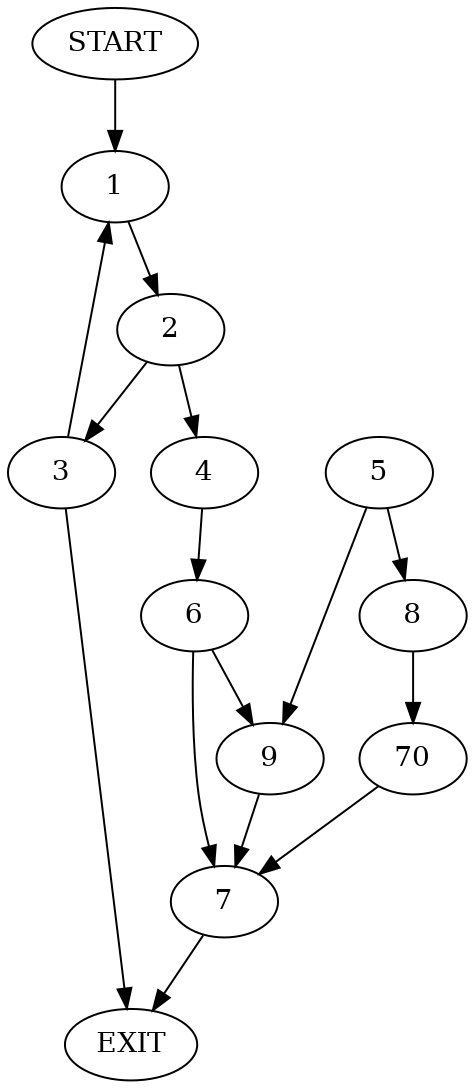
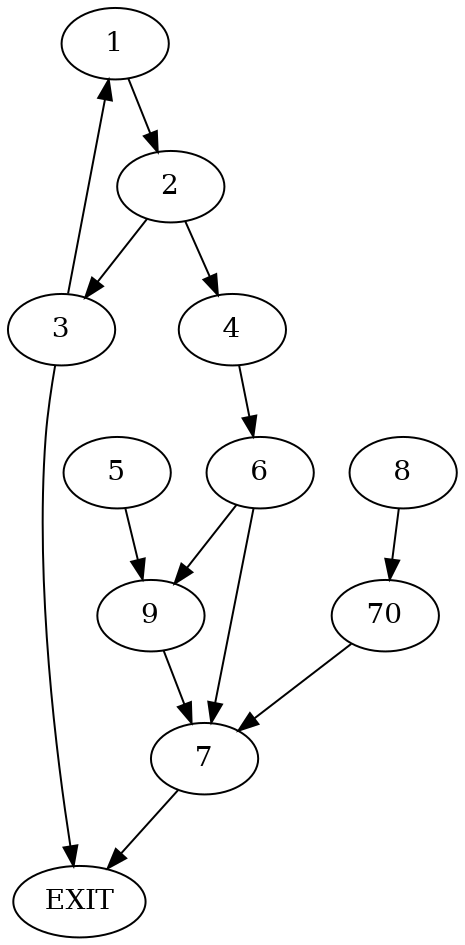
node "START": removed
edge "5" -> "8": removed
